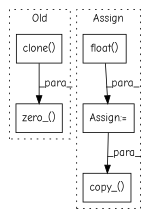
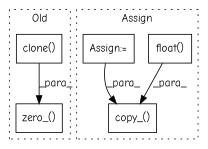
edge "float()" -> "Assign:=": now "float()" -> "copy_()"
